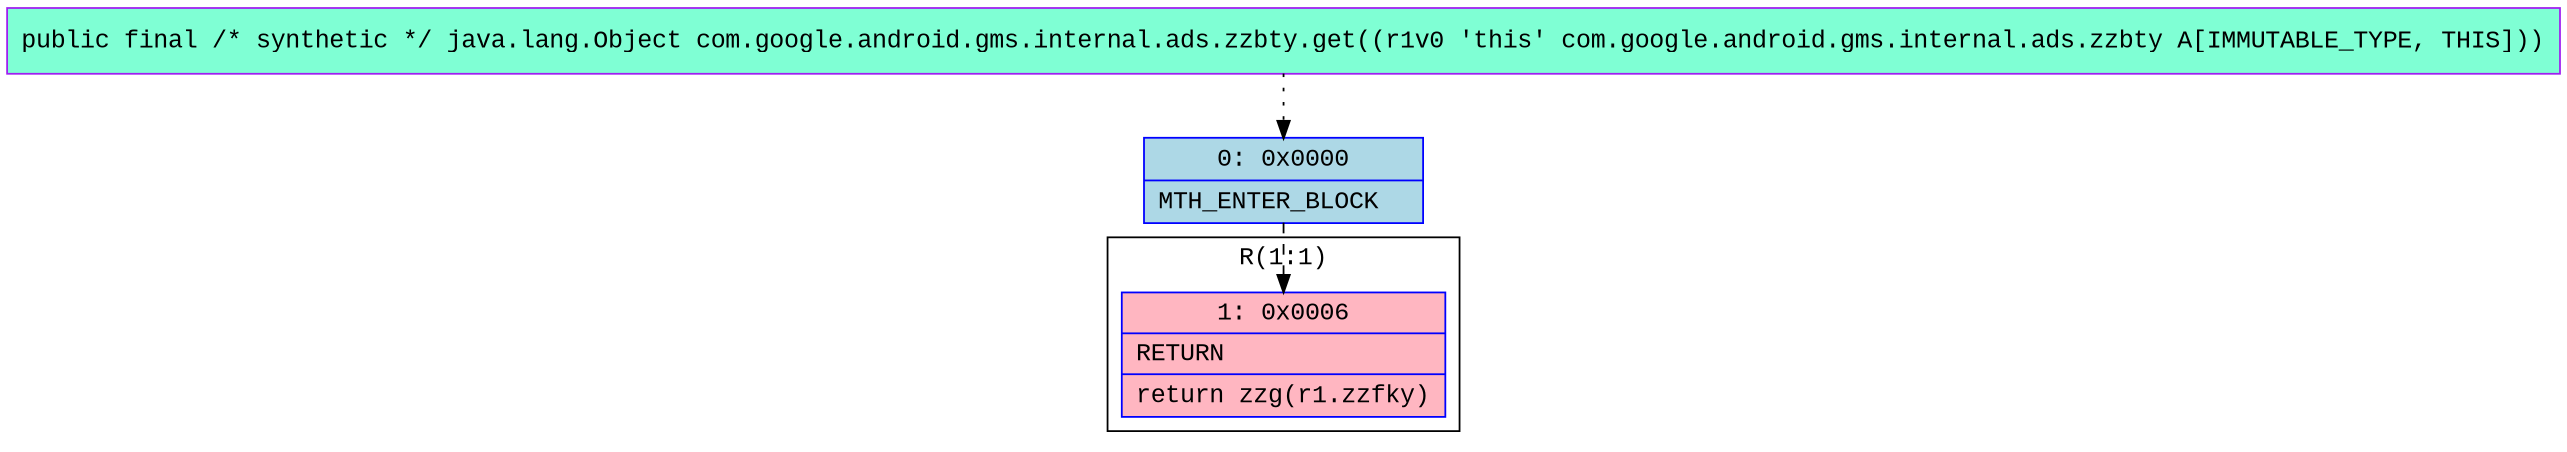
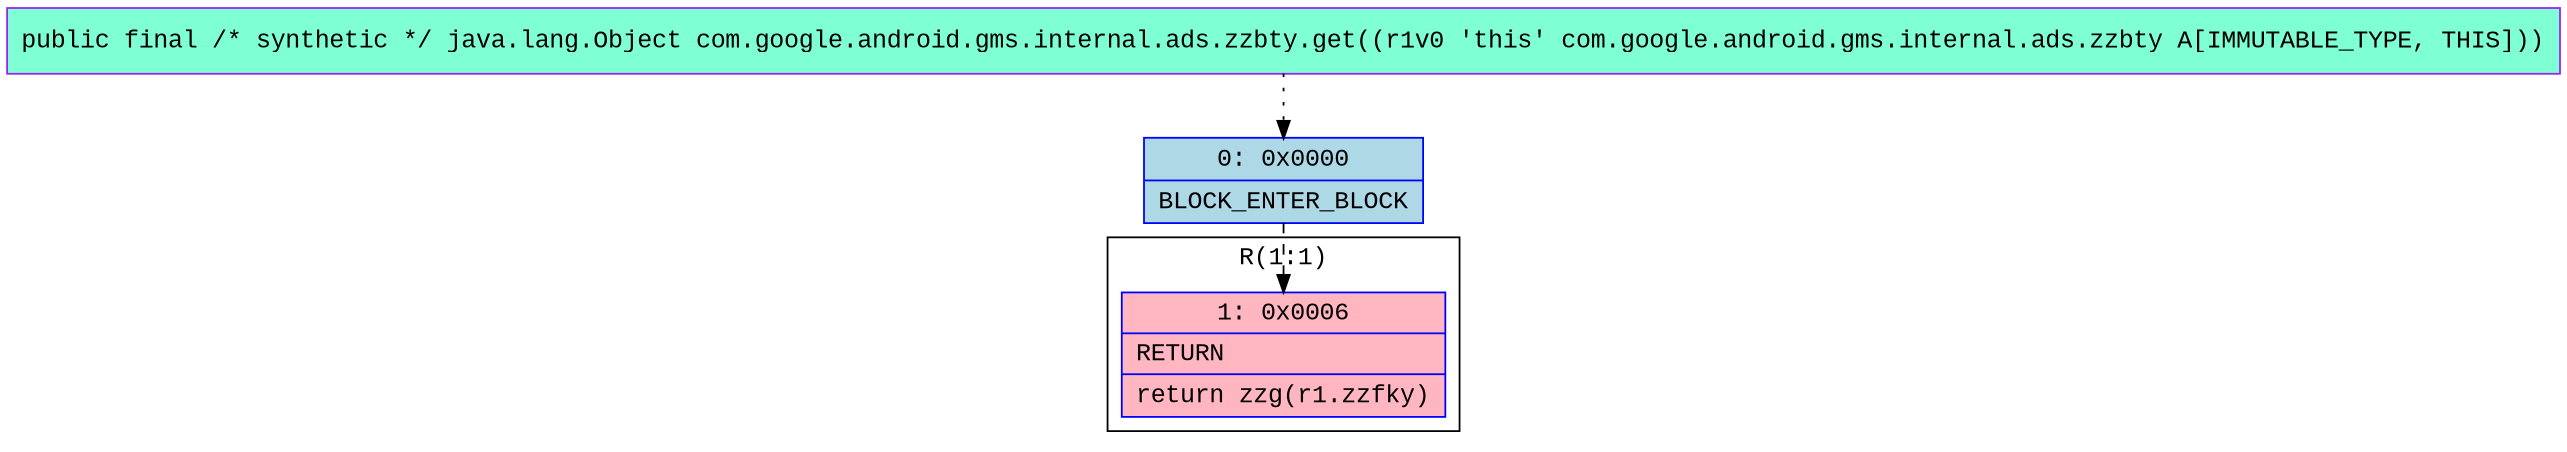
node "0: 0x0000": text "MTH_ENTER_BLOCK" -> "BLOCK_ENTER_BLOCK"
